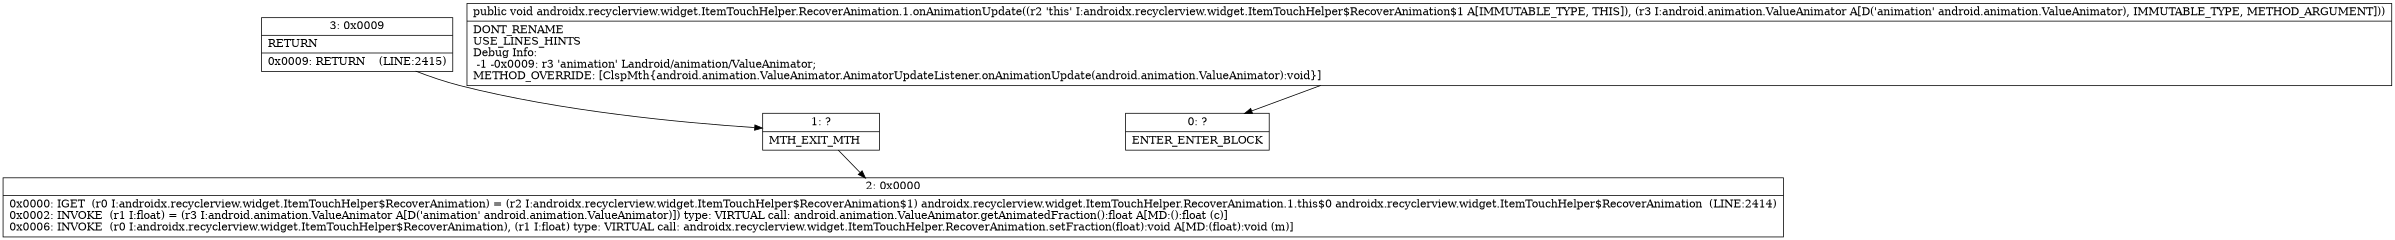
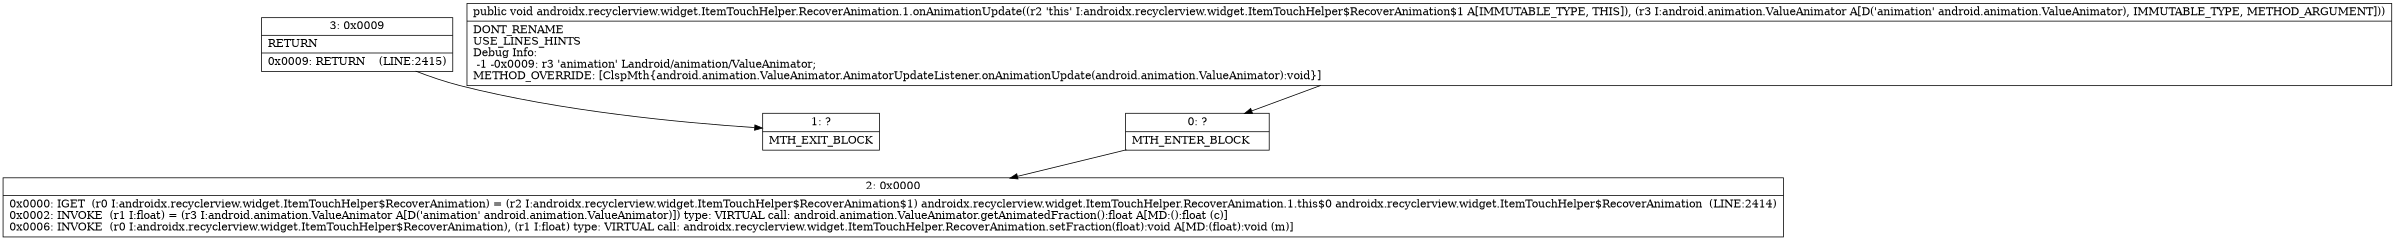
node "1: ?": text "MTH_EXIT_MTH" -> "MTH_EXIT_BLOCK"
node "0: ?": text "ENTER_ENTER_BLOCK" -> "MTH_ENTER_BLOCK"
edge "1: ?" -> "2: 0x0000": now "0: ?" -> "2: 0x0000"
